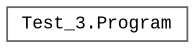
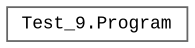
node "Test_3.Program": label "Test_3.Program" -> "Test_9.Program"
